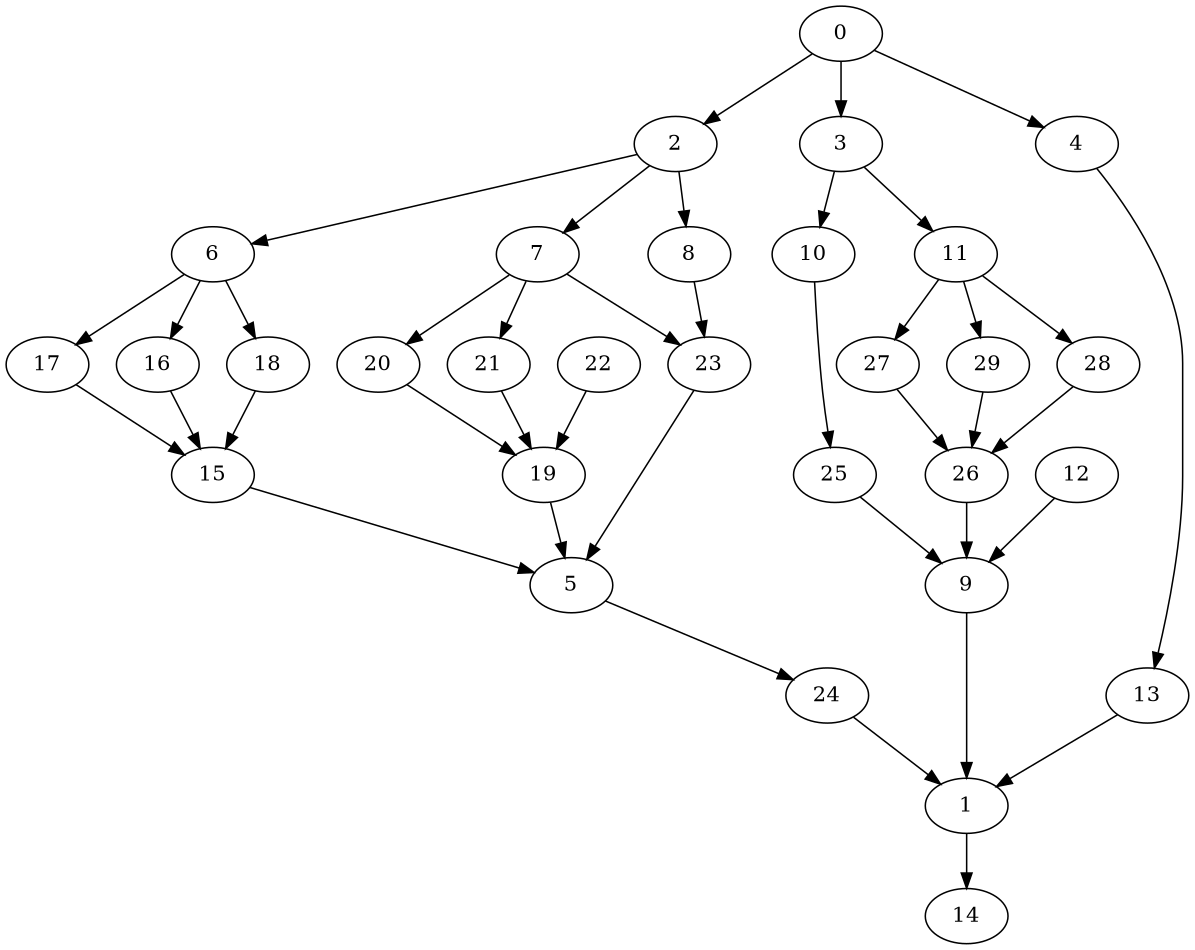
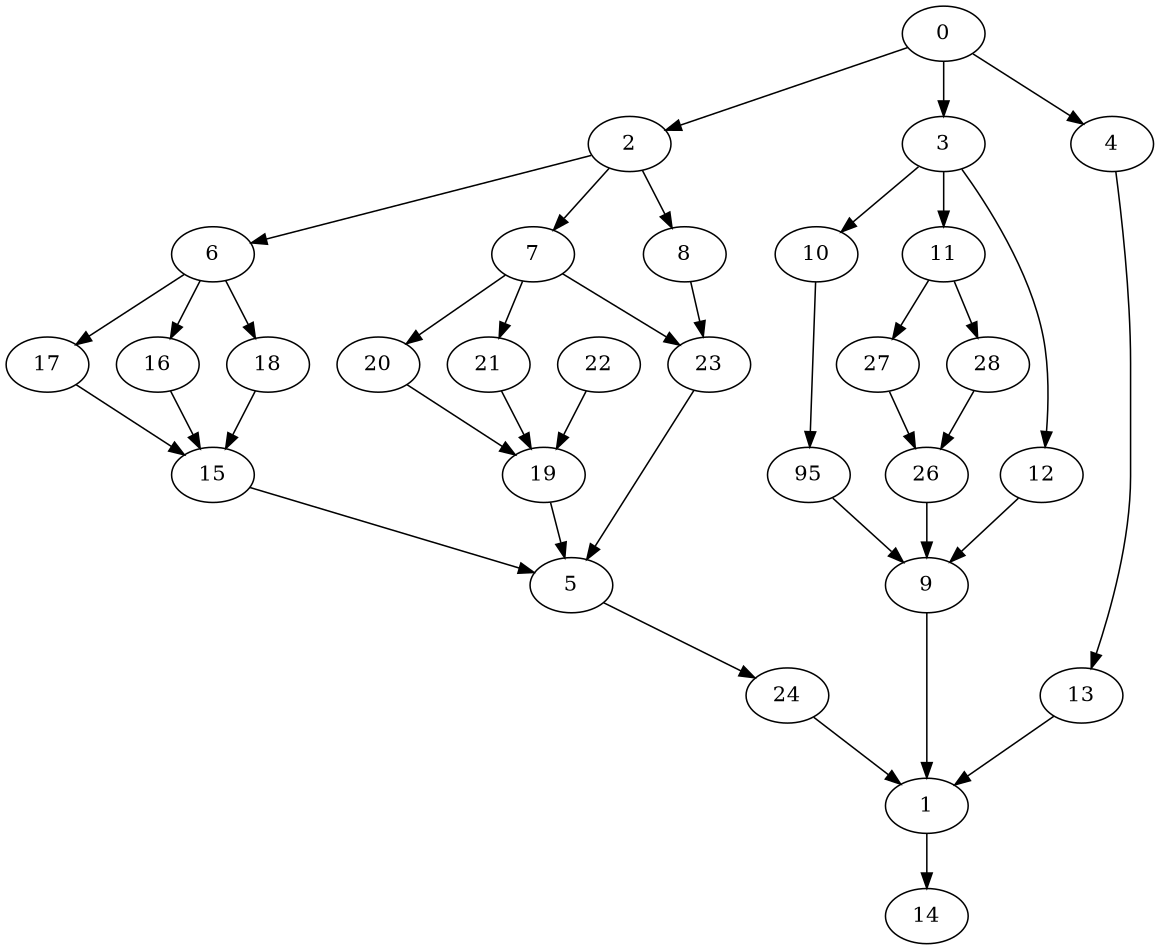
edge "3" -> "12": added
node "29": removed
node "25": label "25" -> "95"
